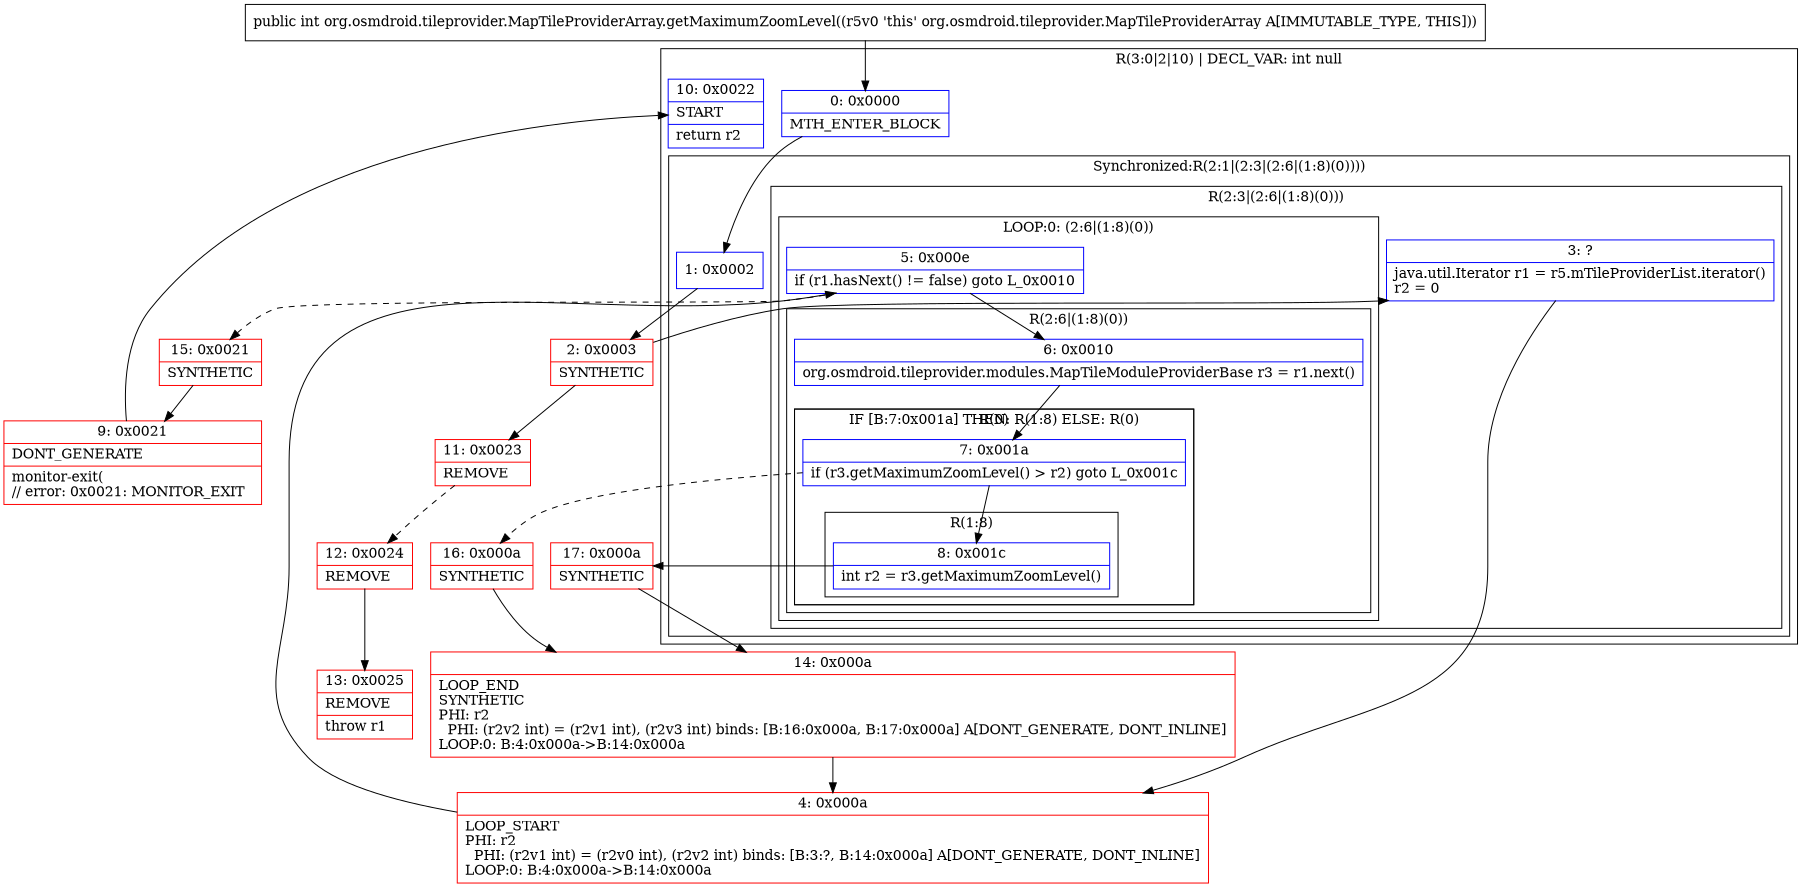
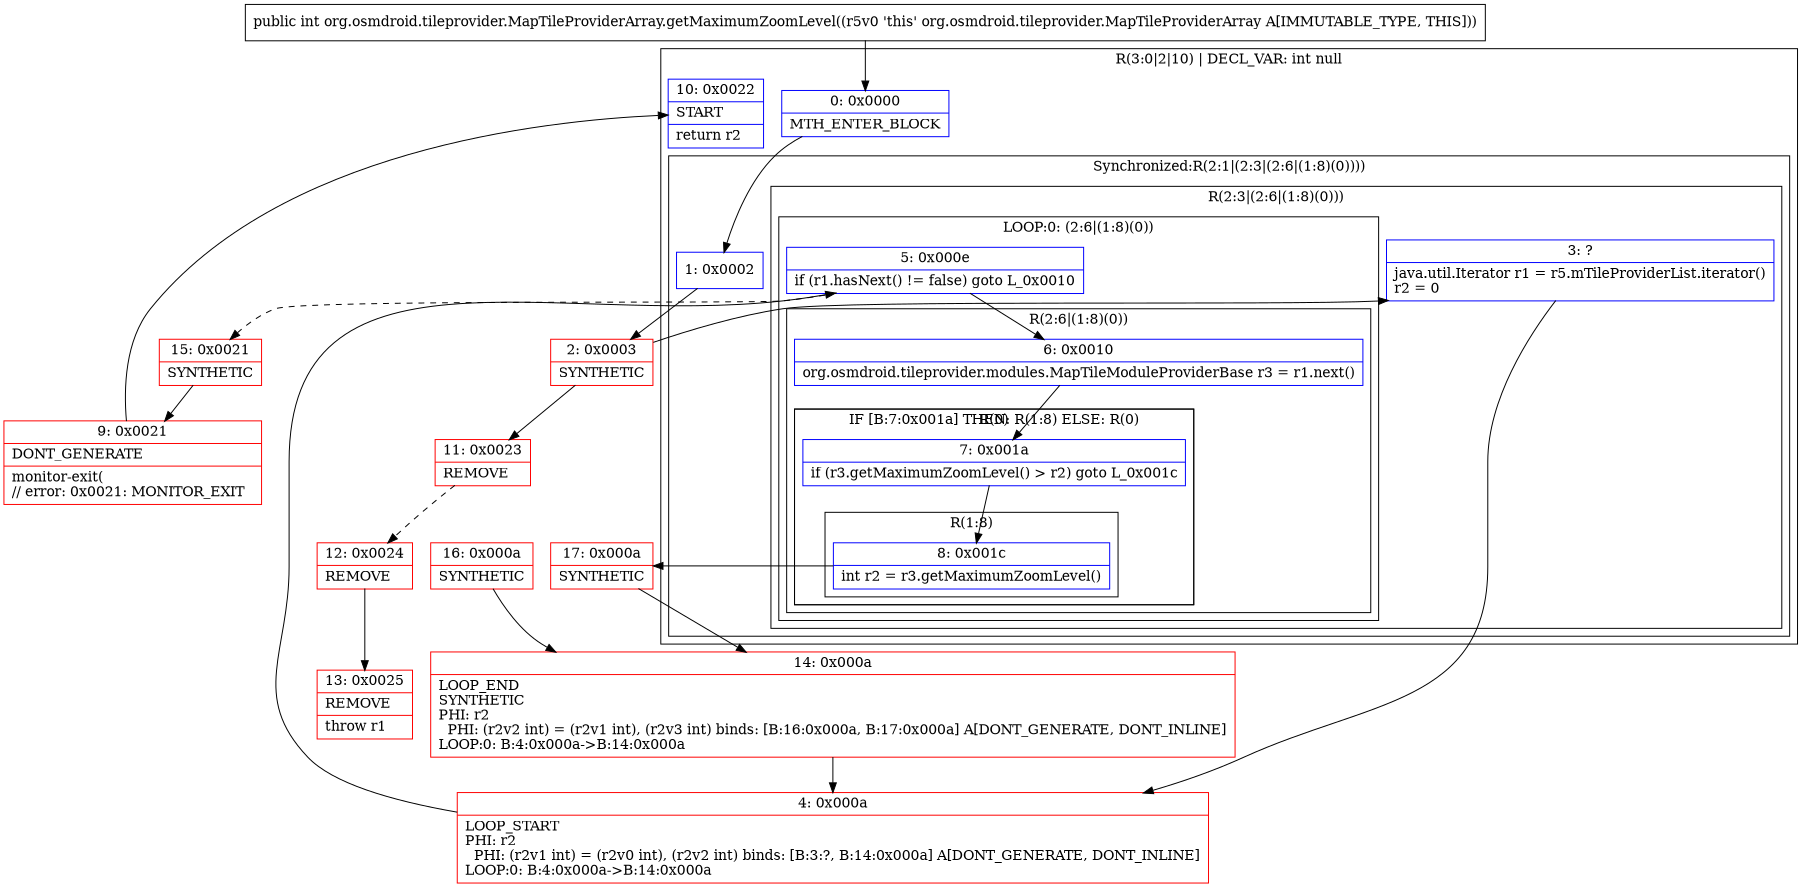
edge "7: 0x001a" -> "16: 0x000a": removed
